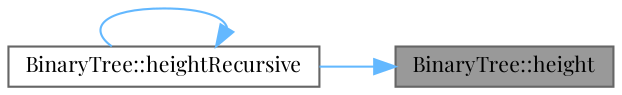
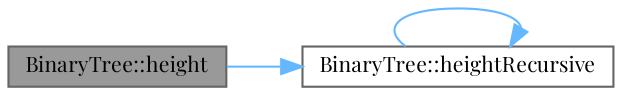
edge "BinaryTree::heightRecursive" -> "BinaryTree::height": reversed
